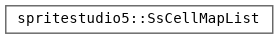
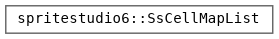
node "spritestudio5::SsCellMapList": label "spritestudio5::SsCellMapList" -> "spritestudio6::SsCellMapList"
